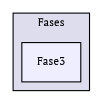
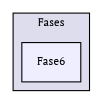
node "Fase3": label "Fase3" -> "Fase6"
